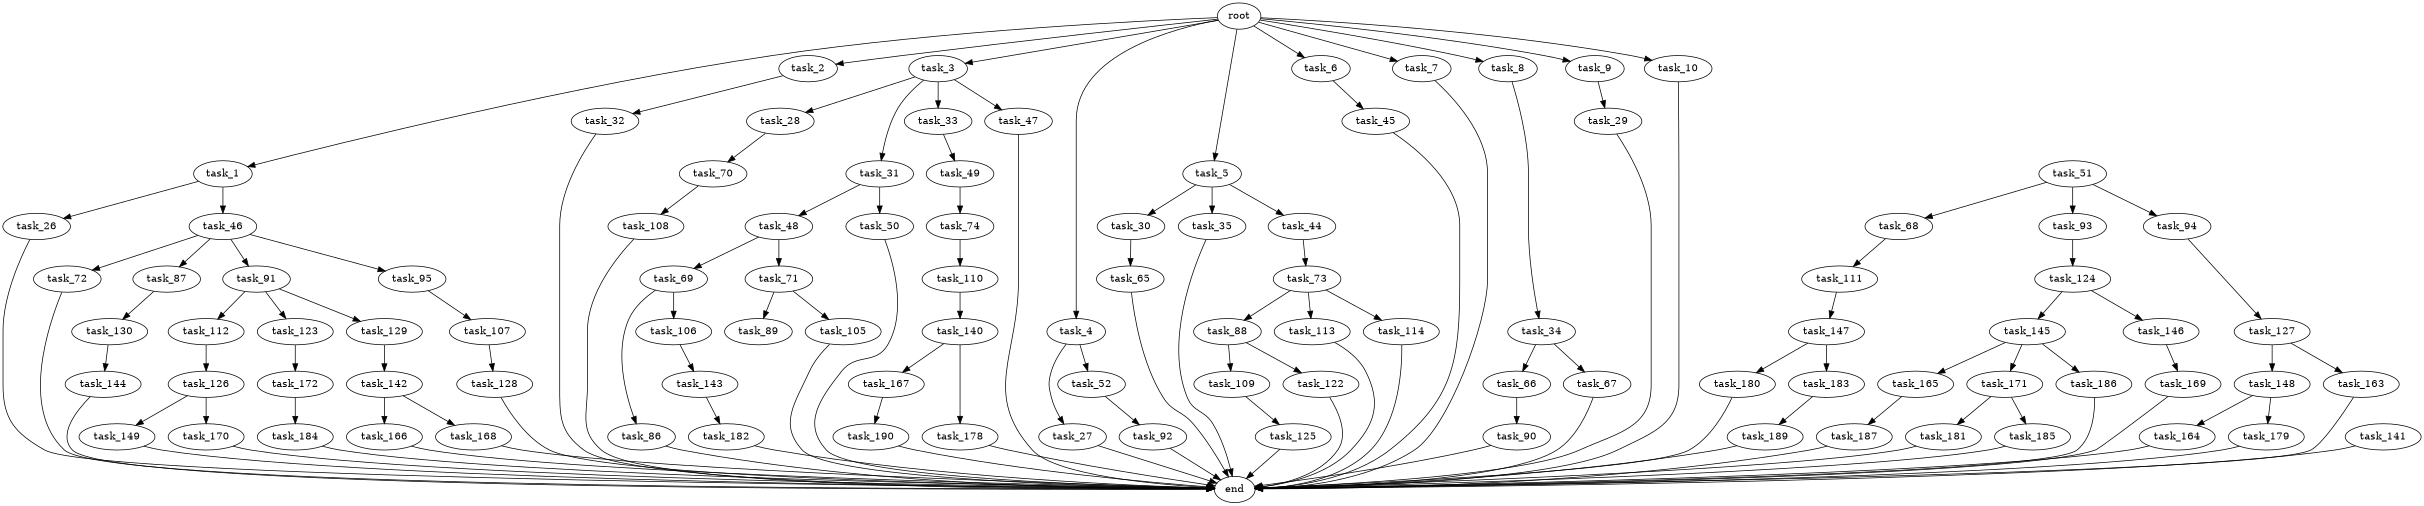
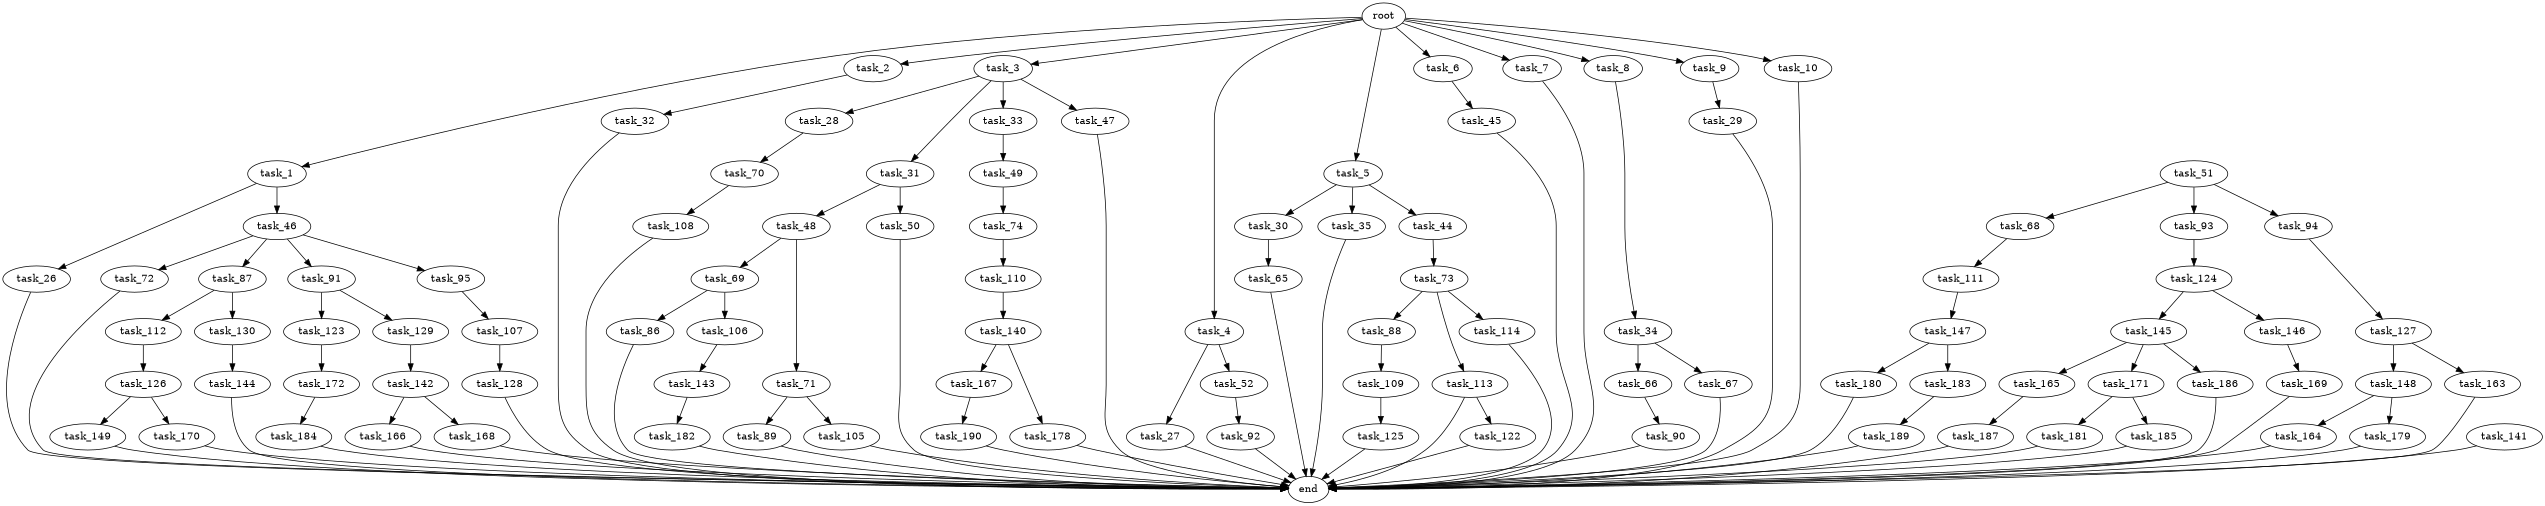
edge "task_91" -> "task_112": now "task_87" -> "task_112"
edge "task_88" -> "task_122": now "task_113" -> "task_122"
edge "task_89" -> "end": added
